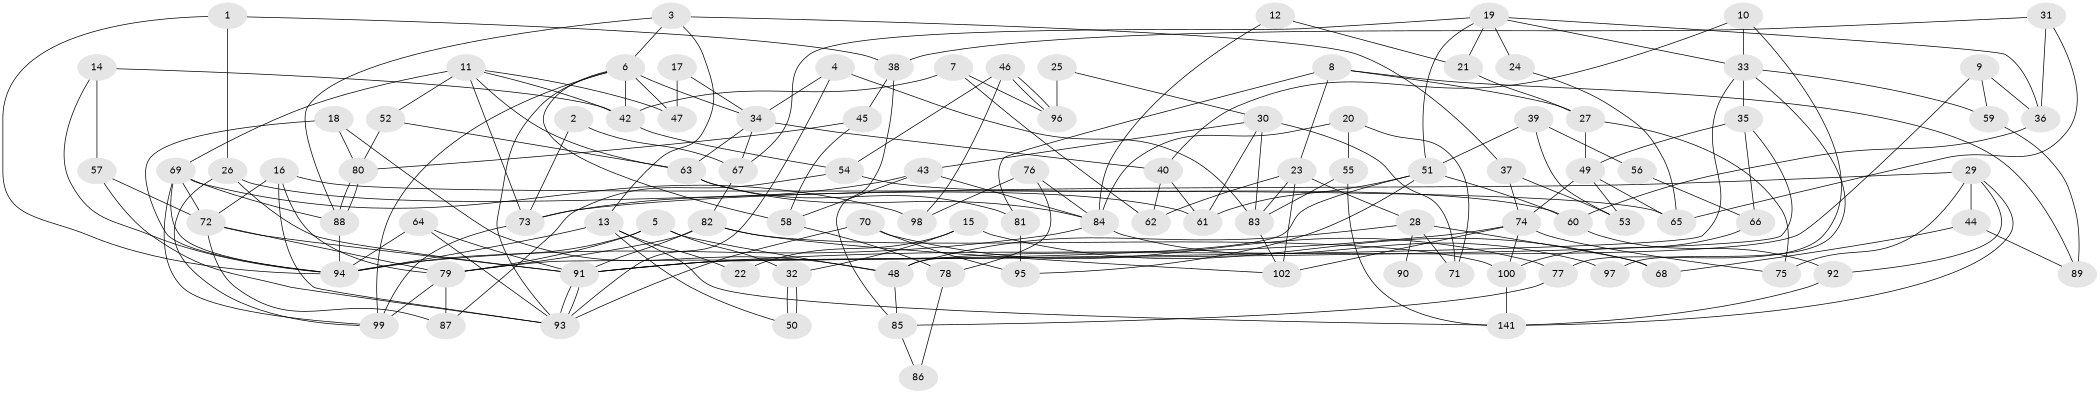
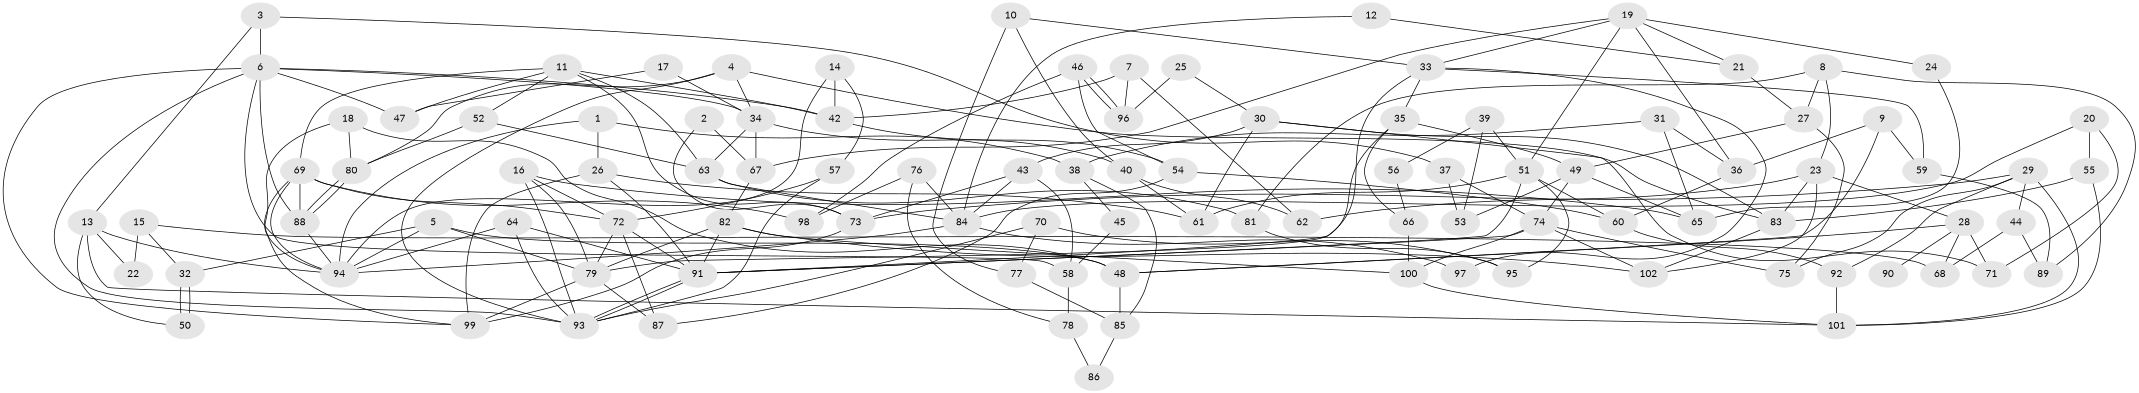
edge "3" -- "88": now "6" -- "88"
edge "45" -- "80": now "4" -- "80"
node "141": label "141" -> "101"
